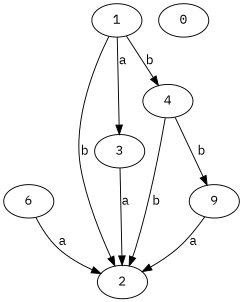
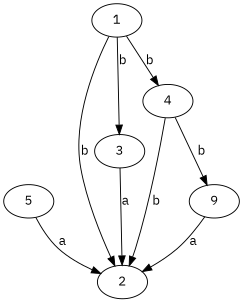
node "0": removed
edge "1" -> "3": label "a" -> "b"
node "6": label "6" -> "5"
